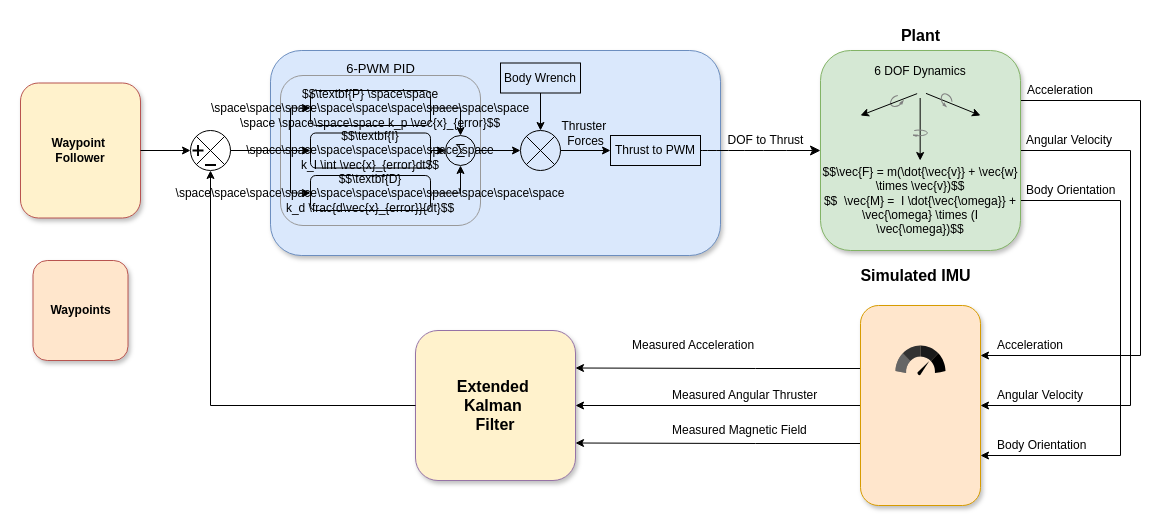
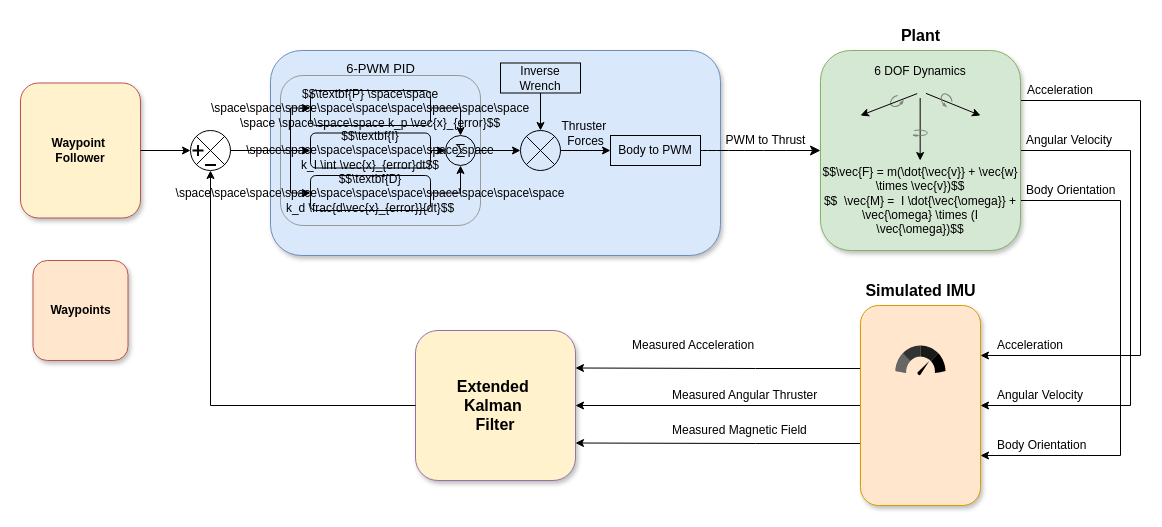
node "Body Wrench": label "Body Wrench" -> "Inverse Wrench"
node "DOF to Thrust": label "DOF to Thrust" -> "PWM to Thrust"
node "Thrust to PWM": label "Thrust to PWM" -> "Body to PWM"
node "Simulated IMU": moved (916, 276) -> (921, 291)
